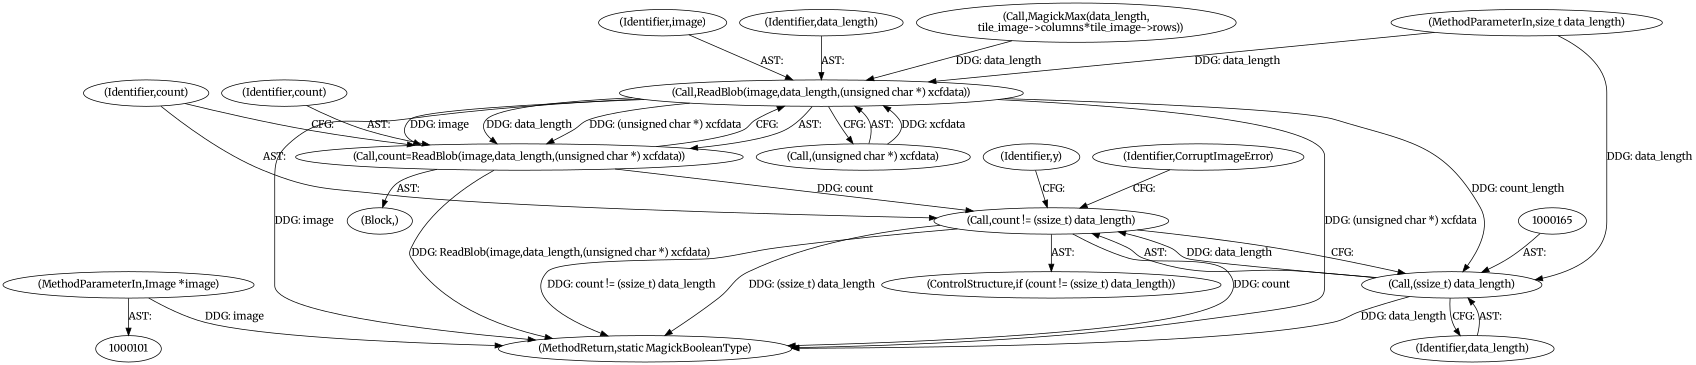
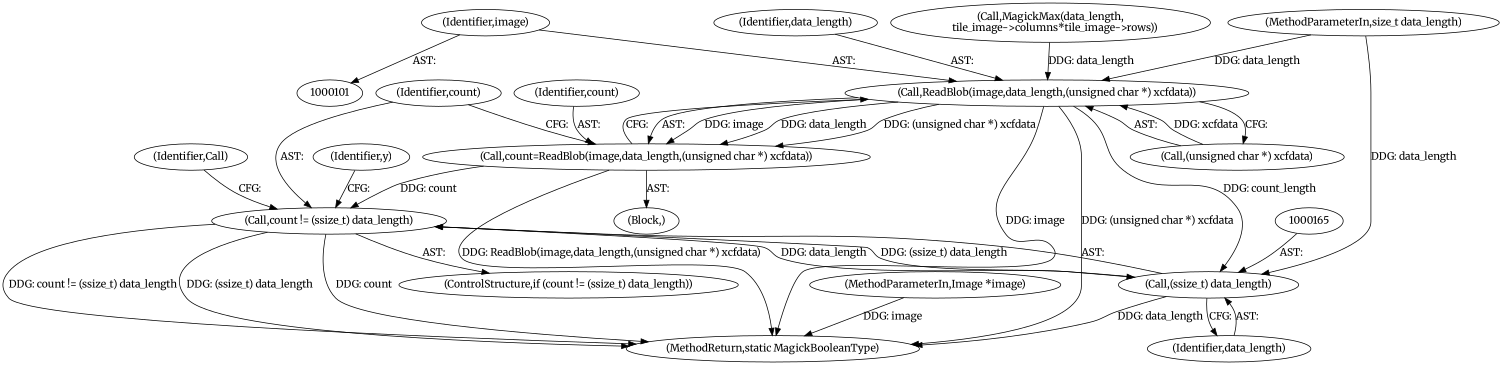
node "(Identifier,CorruptImageError)": label "(Identifier,CorruptImageError)" -> "(Identifier,Call)"
edge "(Call,count != (ssize_t) data_length)" -> "(Call,(ssize_t) data_length)": label "CFG: " -> "DDG: (ssize_t) data_length"
edge "(MethodParameterIn,Image *image)" -> "1000101": now "(Identifier,image)" -> "1000101"
